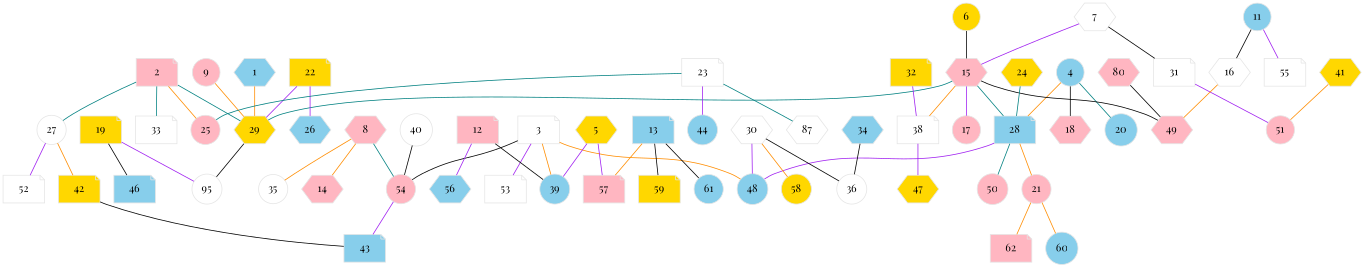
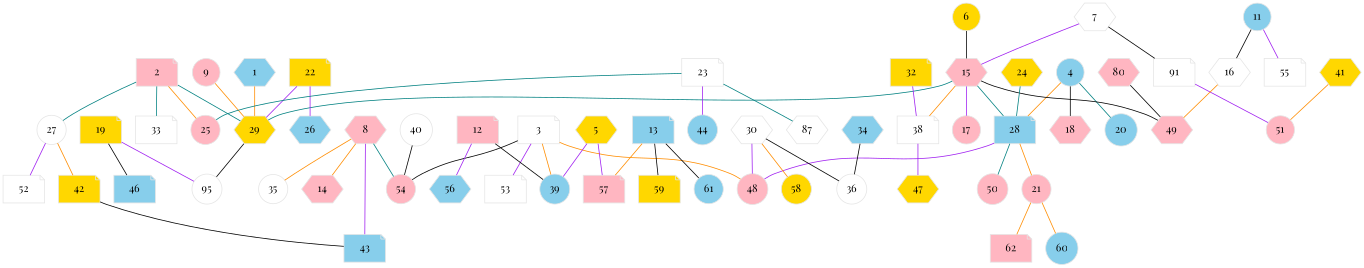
node "31": label "31" -> "91"
node "48": fillcolor skyblue -> lightpink
edge "54" -- "43": now "8" -- "43"
